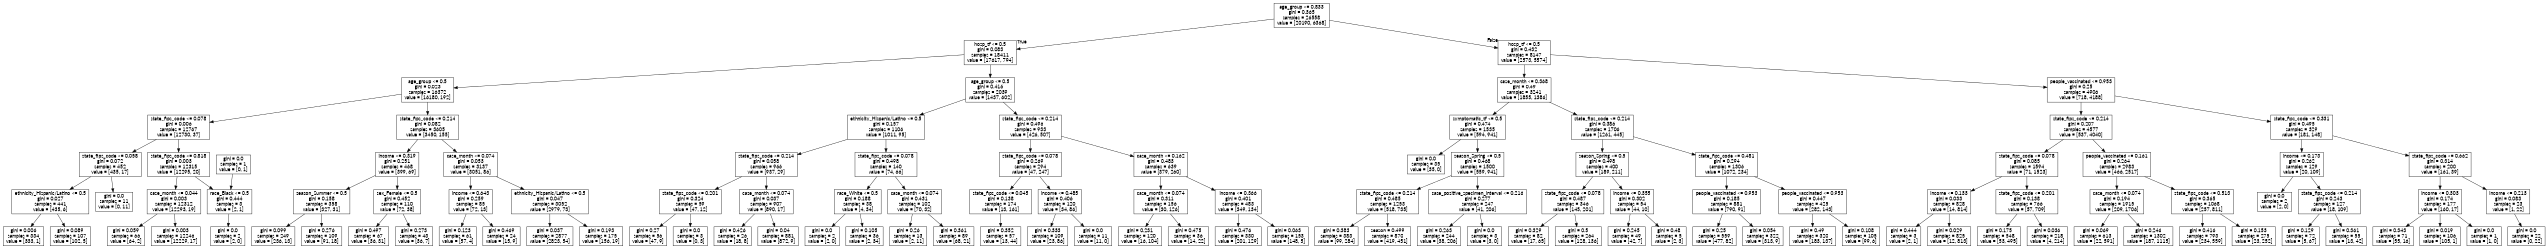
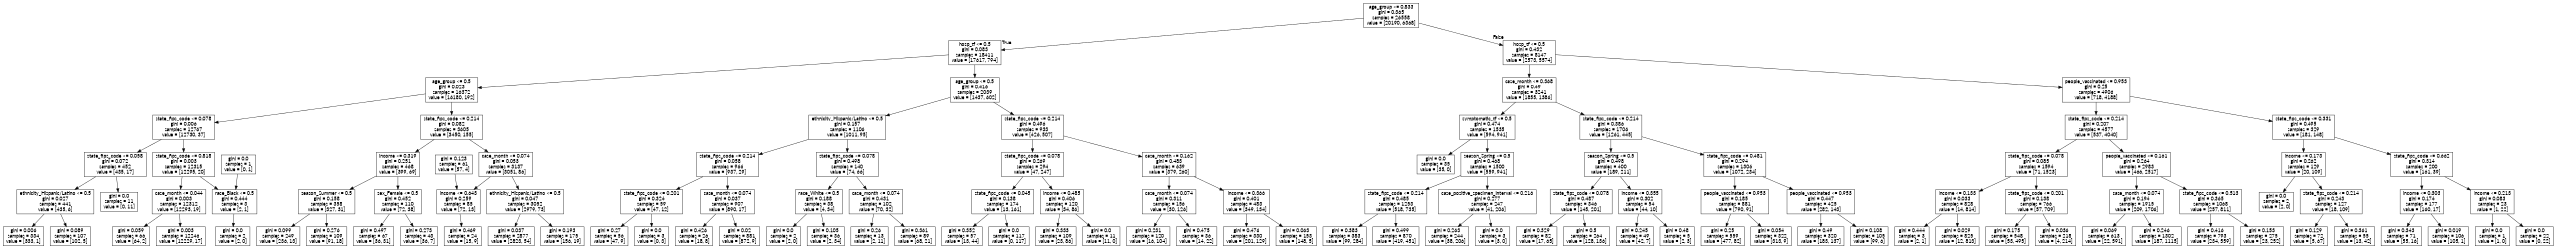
edge "income <= 0.643 gini = 0.259 samples = 85 value = [72, 13]" -> "gini = 0.123 samples = 61 value = [57, 4]": reversed
edge "income <= 0.303 gini = 0.174 samples = 177 value = [160, 17]" -> "gini = 0.0 samples = 1 value = [1, 0]": now "income <= 0.213 gini = 0.083 samples = 23 value = [1, 22]" -> "gini = 0.0 samples = 1 value = [1, 0]"
node "gini = 0.04 samples = 881 value = [872, 9]": label "gini = 0.04 samples = 881 value = [872, 9]" -> "gini = 0.02 samples = 881 value = [872, 9]"
node "gini = 0.0 samples = 117 value = [0, 117]": added
node "season = 0.499 samples = 870 value = [419, 451]": label "season = 0.499 samples = 870 value = [419, 451]" -> "gini = 0.499 samples = 870 value = [419, 451]"
